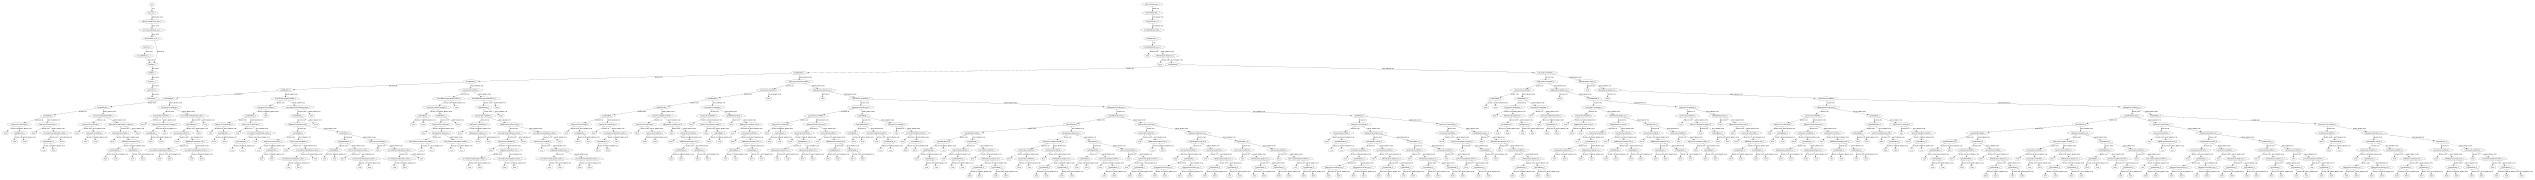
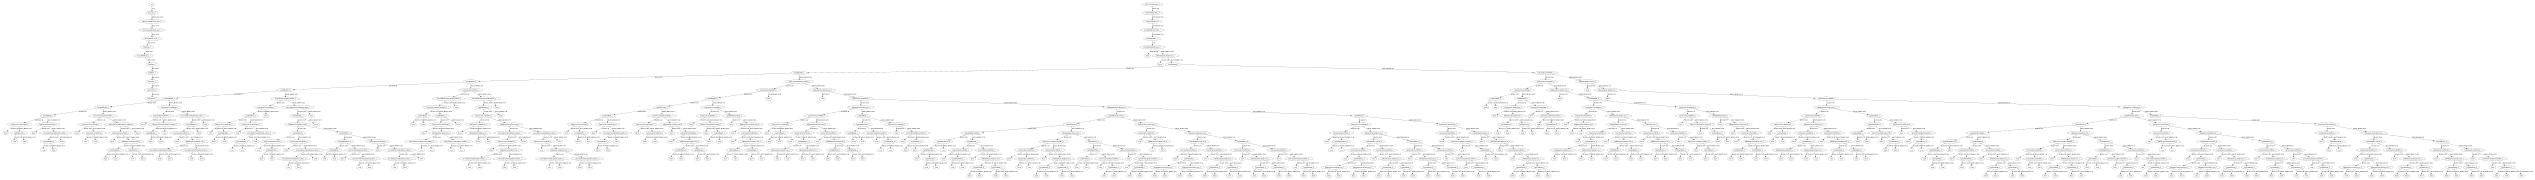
edge "SLIC_ERROR_ROUTINE__?" -> "CyyDbgPrintEx__?": added, label "Must Reach 0.00"
edge "SLIC_ABORT_22_0__?" -> "CyyRead__?": now "SLIC_ABORT_22_0__?" -> "CyyClose__?"
